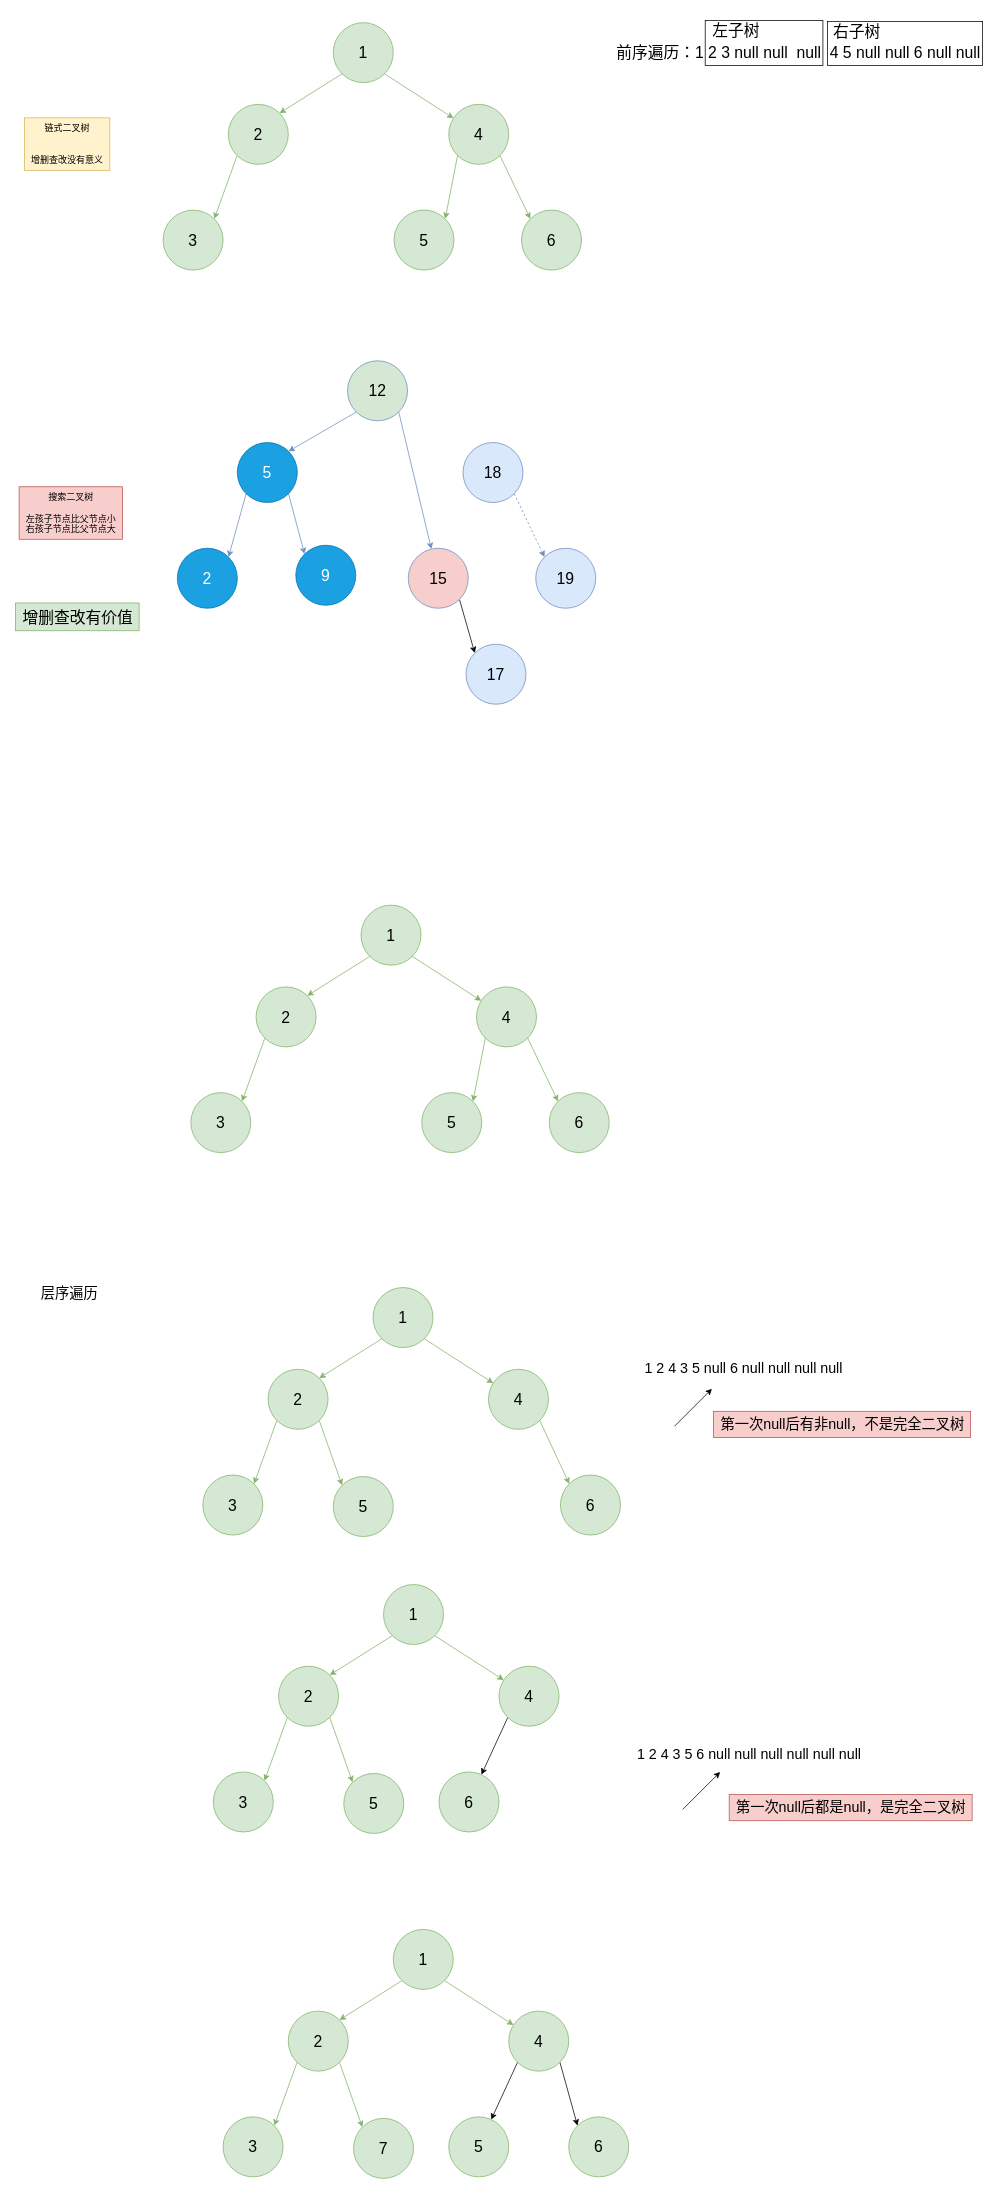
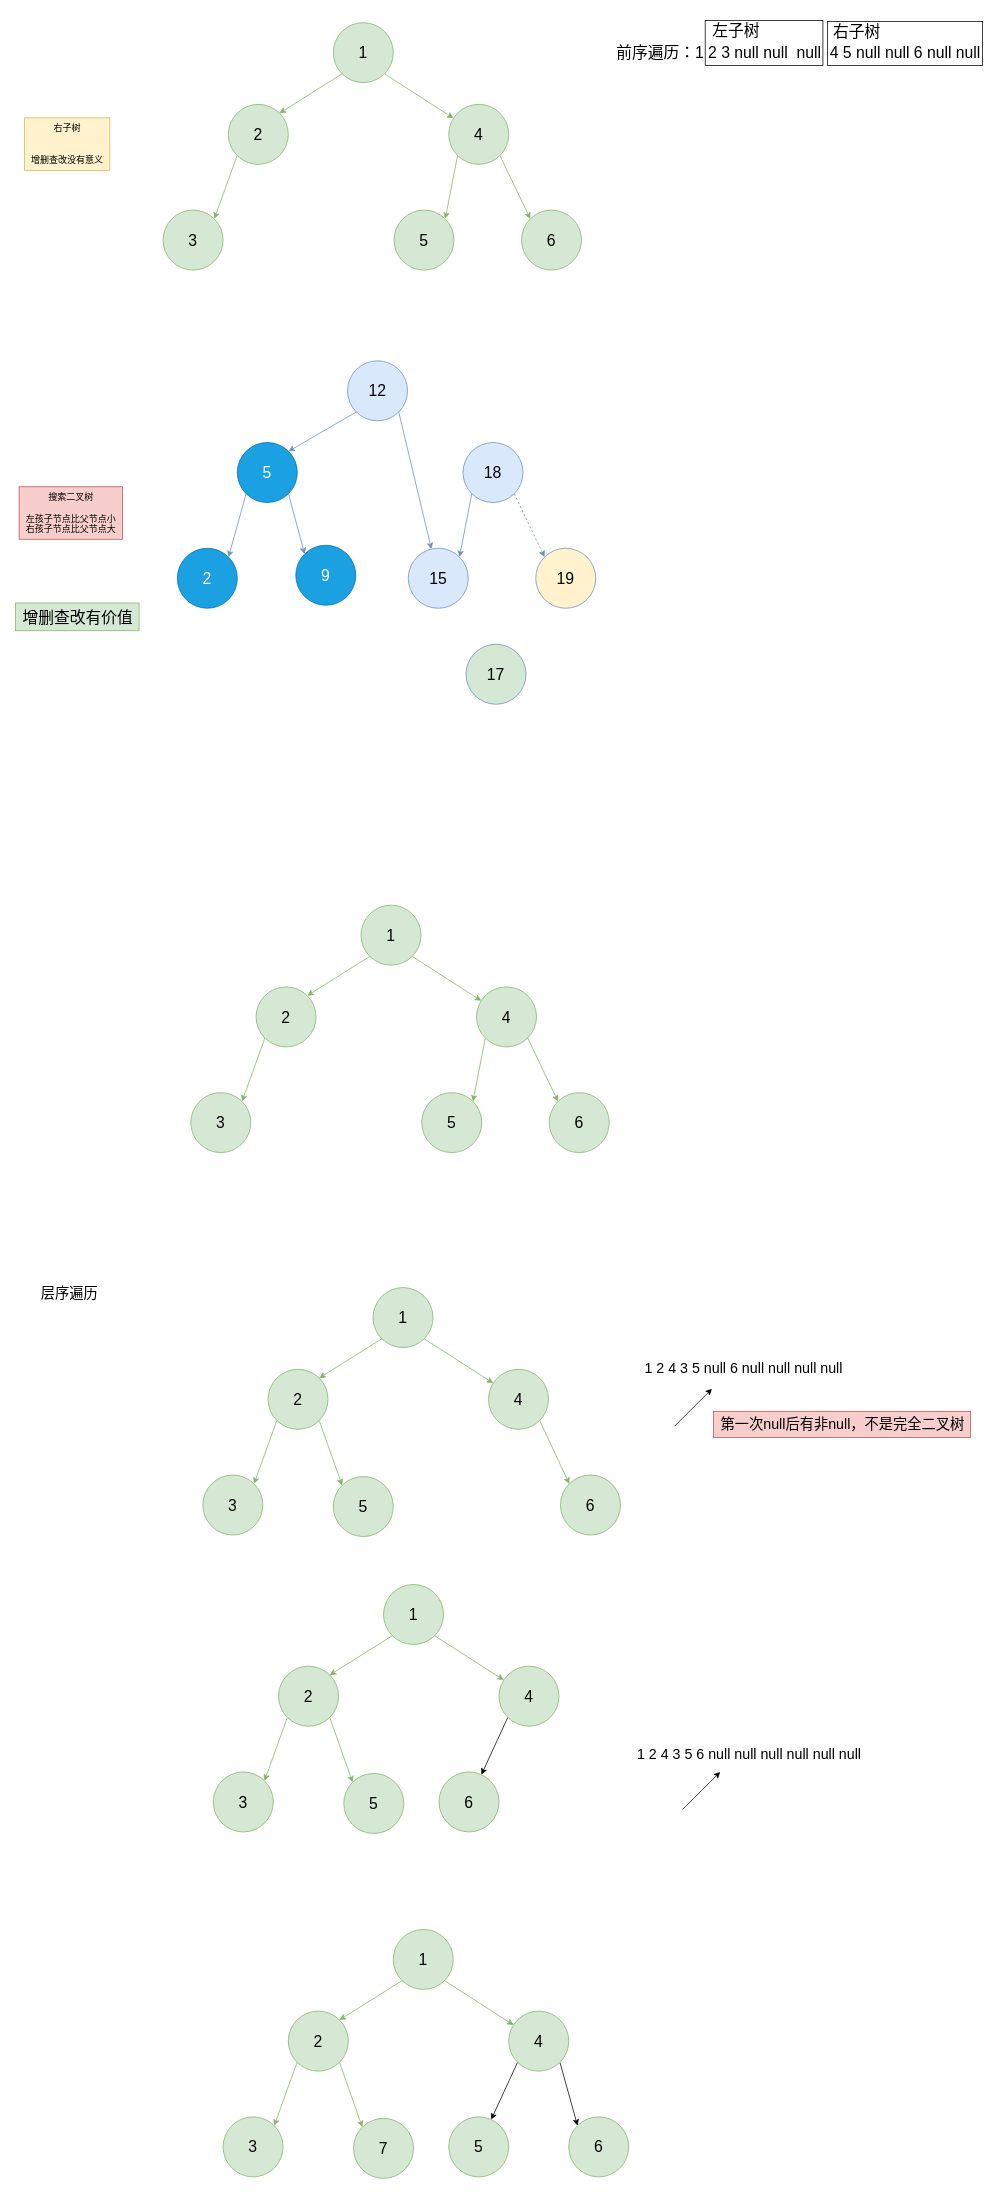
node "链式二叉树 增删查改没有意义": label "链式二叉树 增删查改没有意义" -> "右子树 增删查改没有意义"
node "12": fillcolor #d5e8d4 -> #dae8fc
edge "18" -> "15": added
node "15": fillcolor #f8cecc -> #dae8fc
node "19": fillcolor #dae8fc -> #fff2cc
edge "15" -> "17": removed
node "17": fillcolor #dae8fc -> #d5e8d4
node "第一次null后都是null，是完全二叉树": removed
